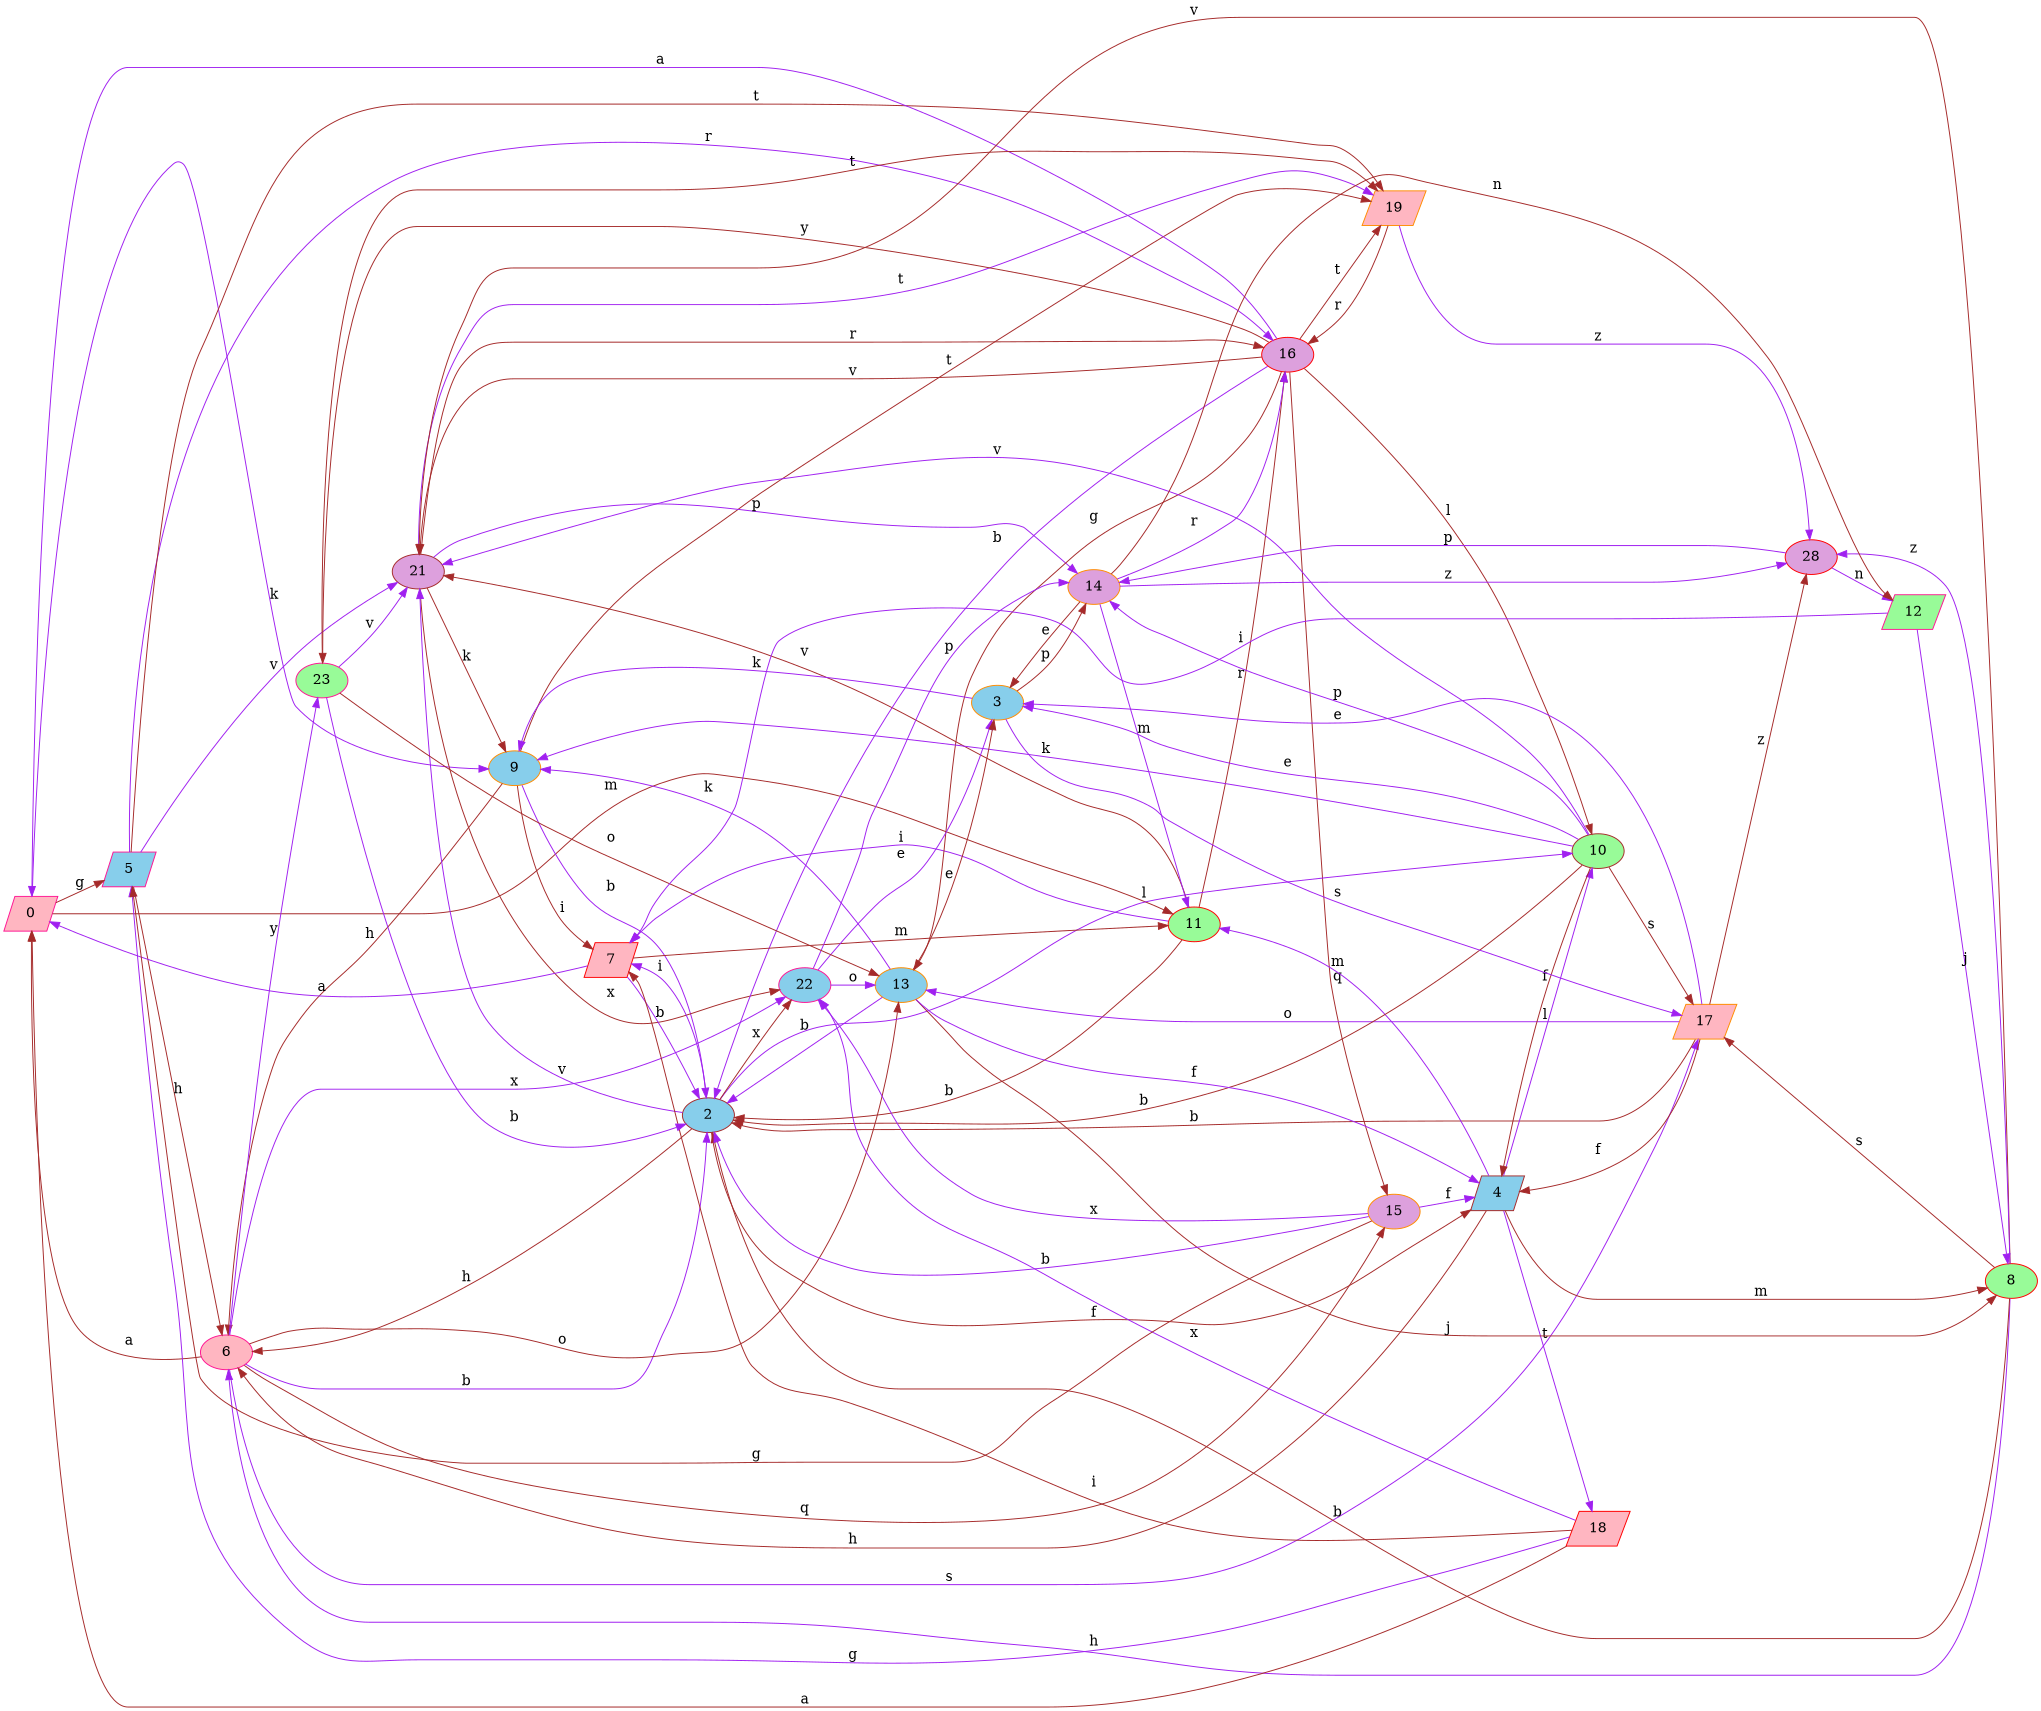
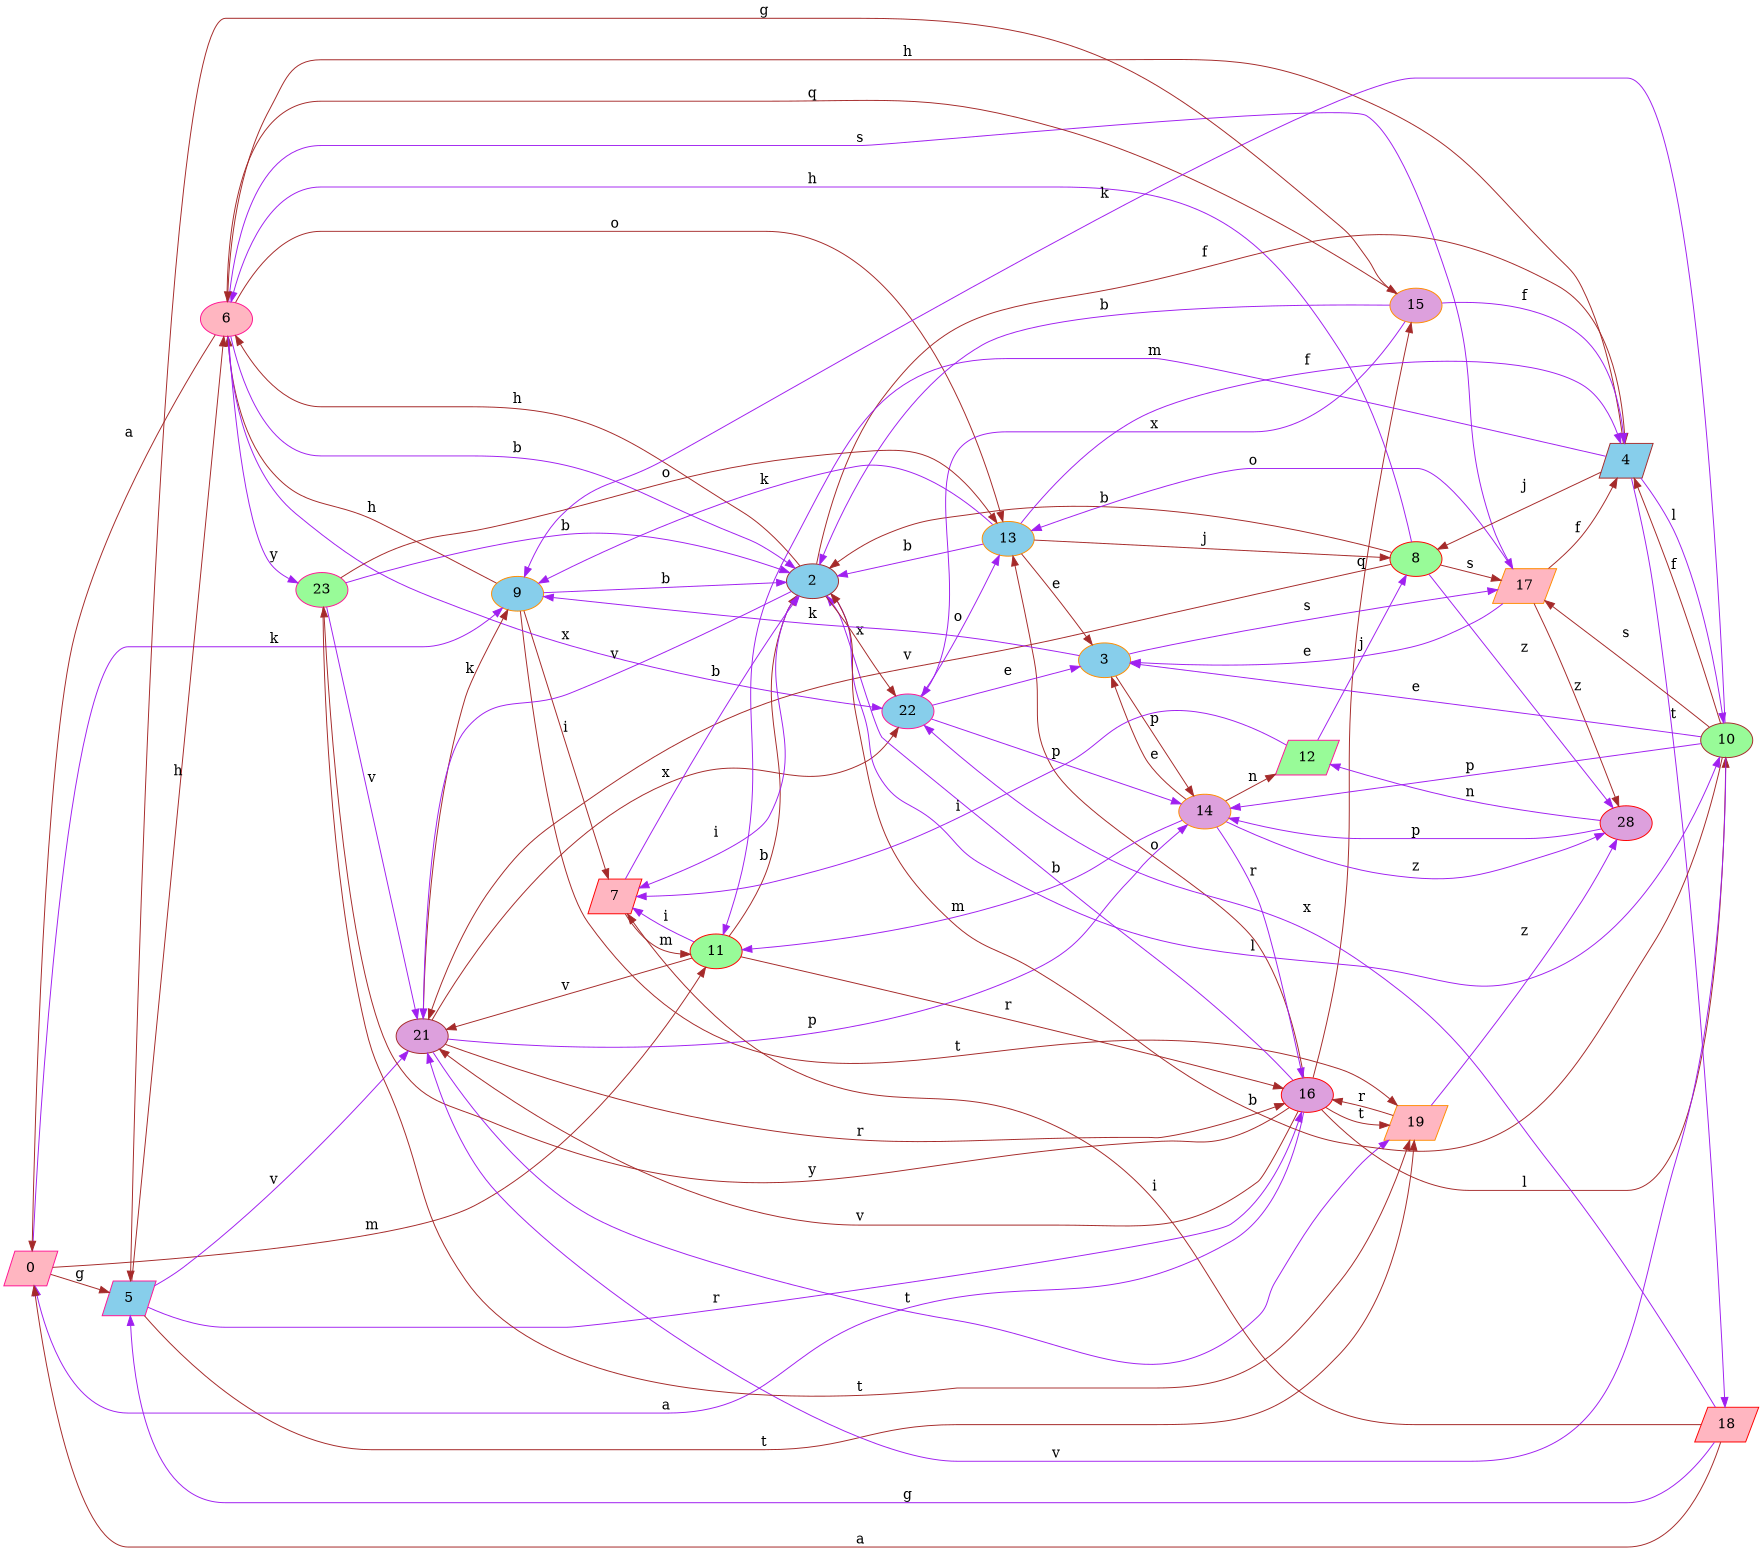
edge "16" -> "13": label "g" -> "o"
edge "7" -> "0": removed, label "a"
edge "17" -> "2": removed, label "b"
edge "4" -> "8": label "m" -> "j"
